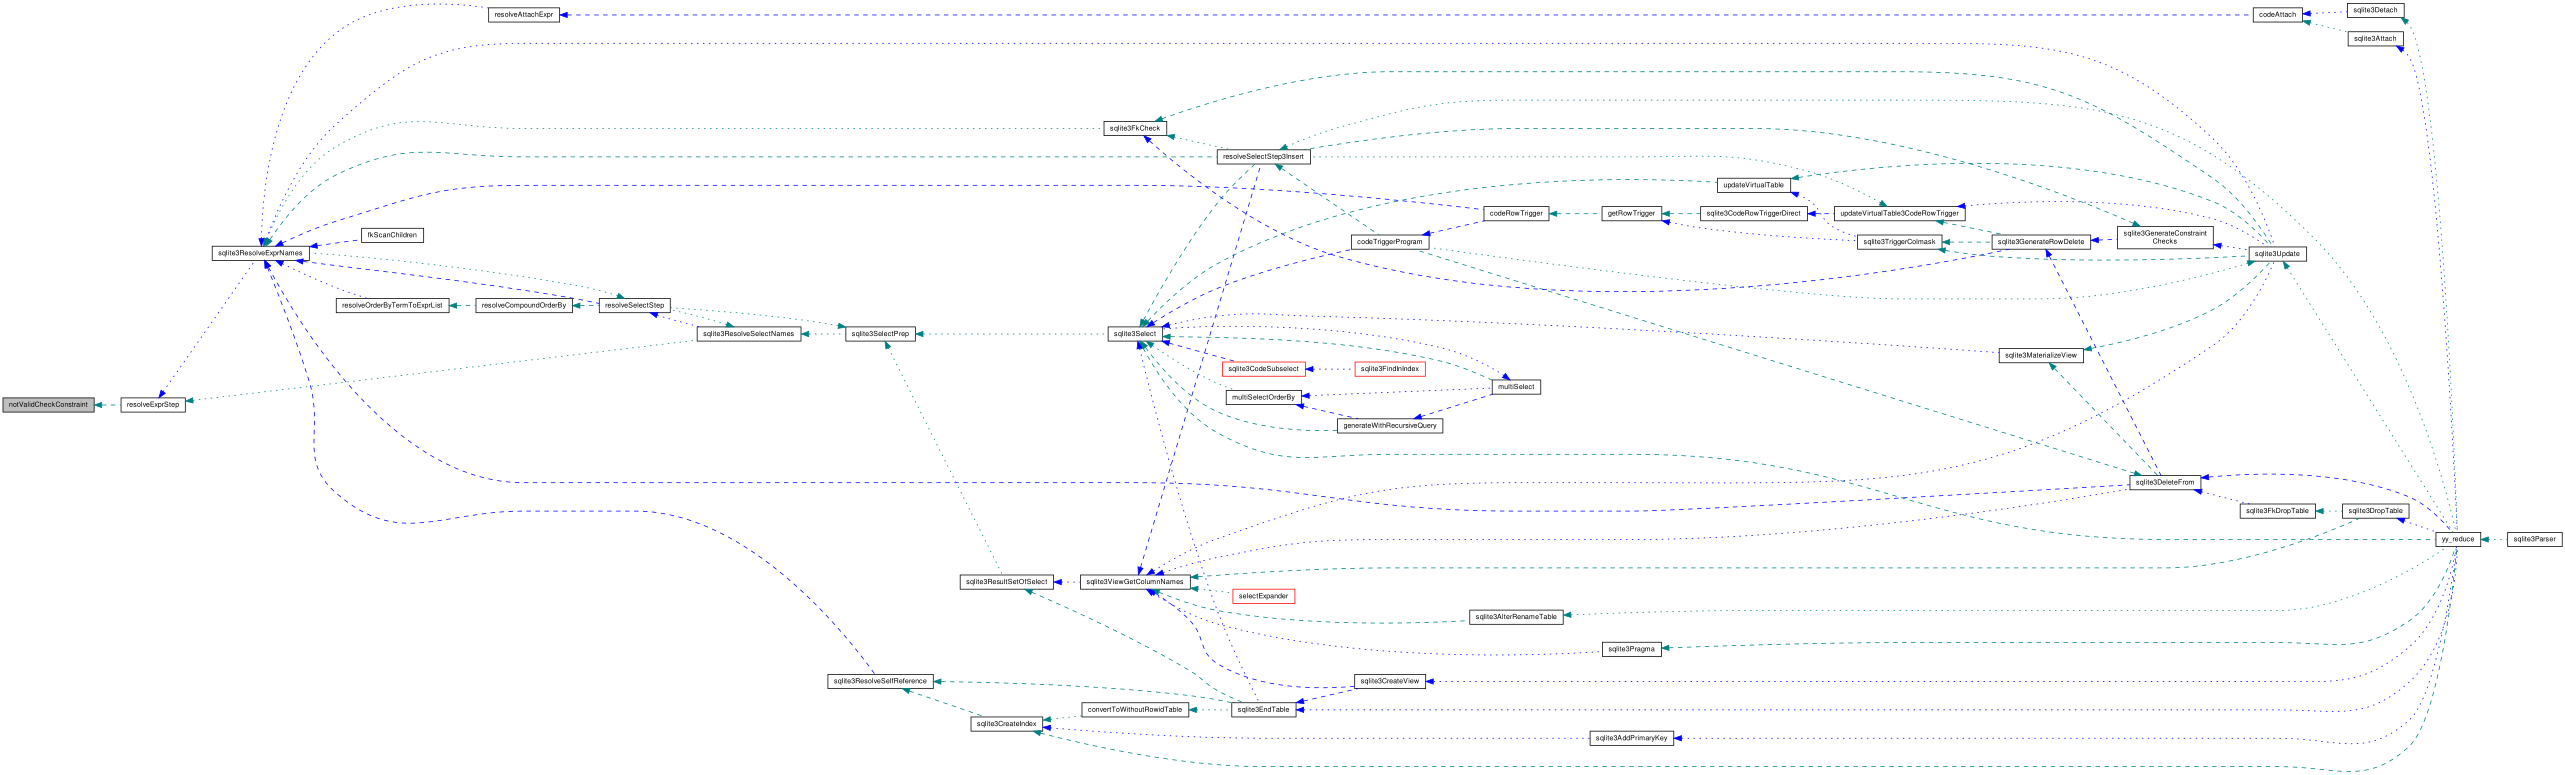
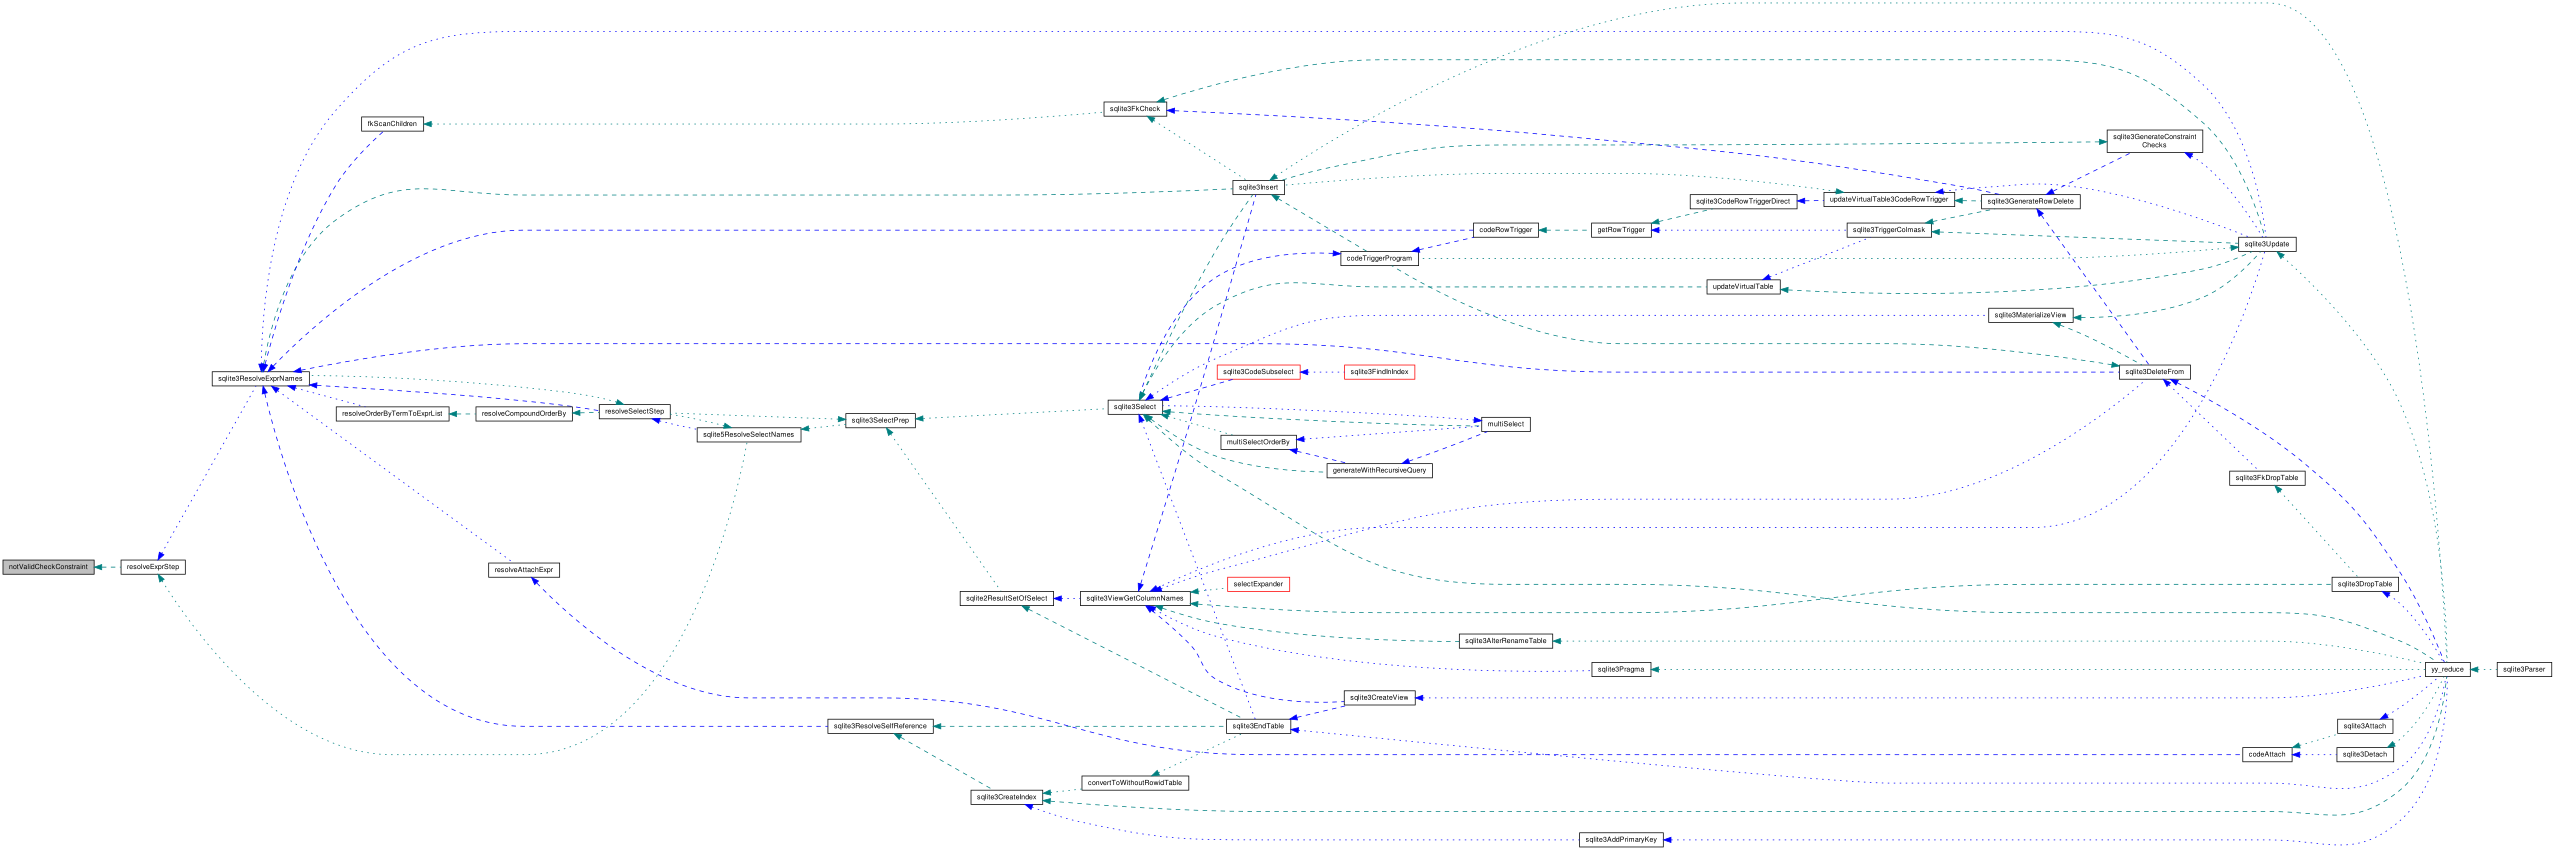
edge "sqlite3FkCheck" -> "sqlite3ResolveExprNames": now "sqlite3FkCheck" -> "fkScanChildren"
node "resolveSelectStep3Insert": label "resolveSelectStep3Insert" -> "sqlite3Insert"
edge "codeTriggerProgram" -> "sqlite3Select": reversed
node "sqlite3ResolveSelectNames": label "sqlite3ResolveSelectNames" -> "sqlite5ResolveSelectNames"
node "sqlite3ResultSetOfSelect": label "sqlite3ResultSetOfSelect" -> "sqlite2ResultSetOfSelect"
edge "yy_reduce" -> "sqlite3Pragma": style dashed -> dotted
